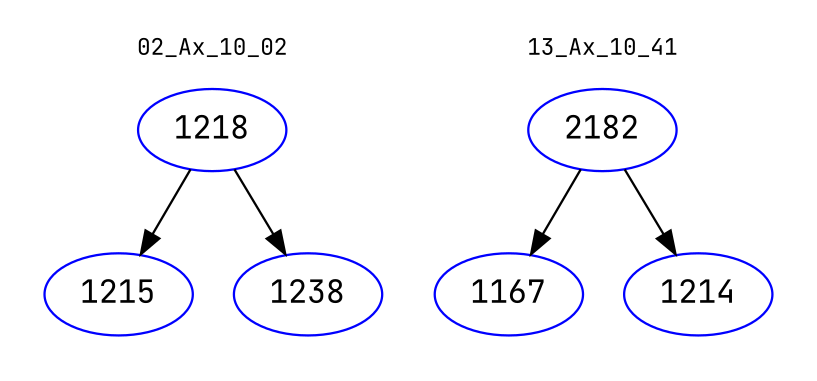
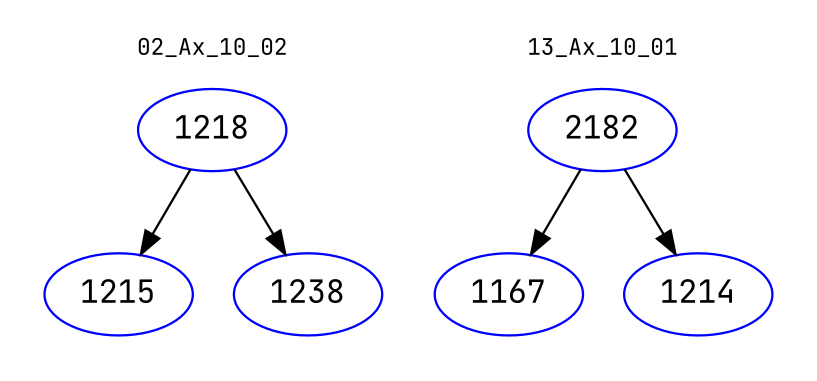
cluster "13_Ax_10_41": label "13_Ax_10_41" -> "13_Ax_10_01"
